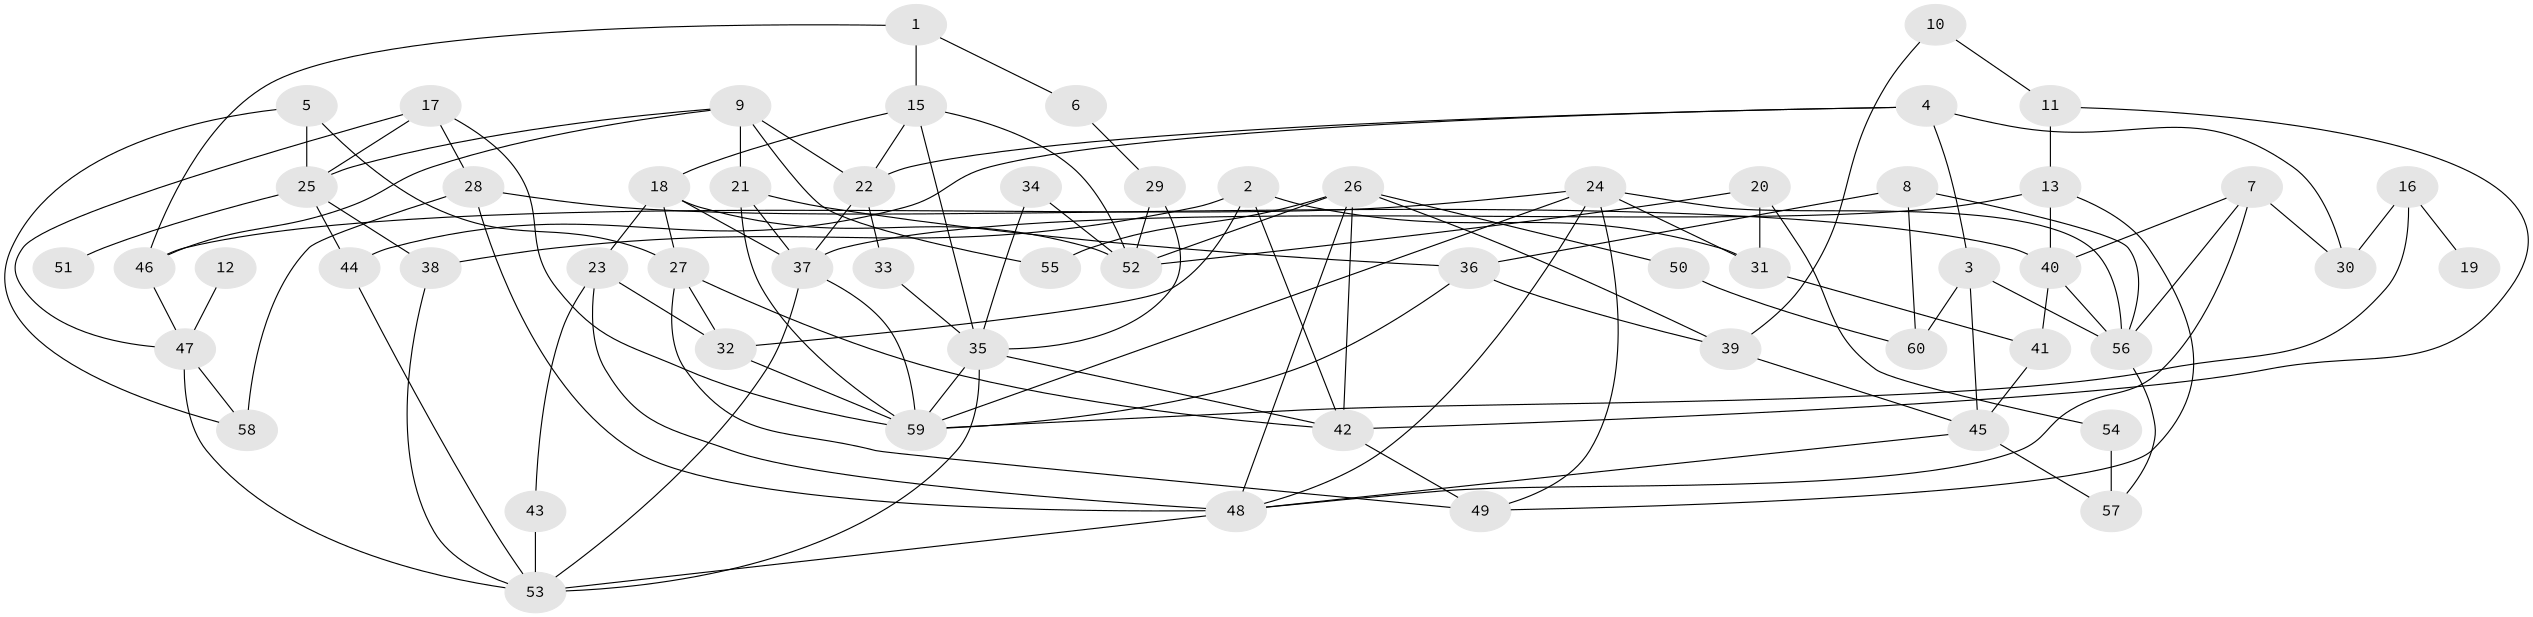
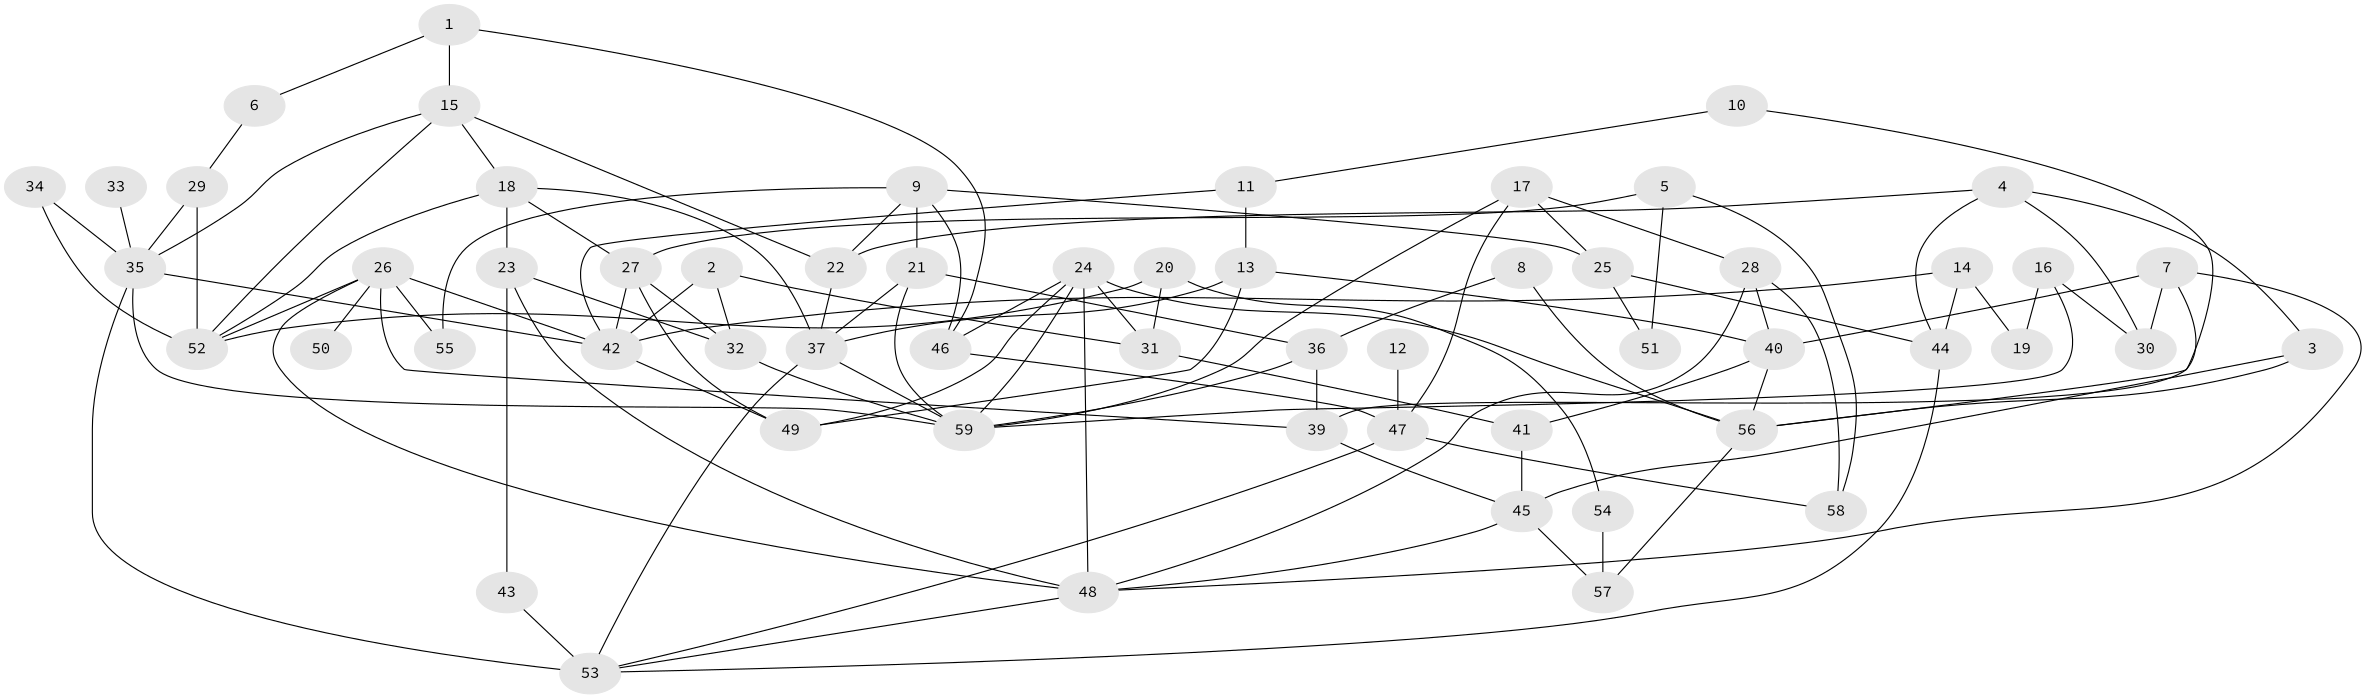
edge "5" -- "25": now "5" -- "51"
edge "22" -- "33": removed
node "38": removed
node "14": added
node "60": removed
